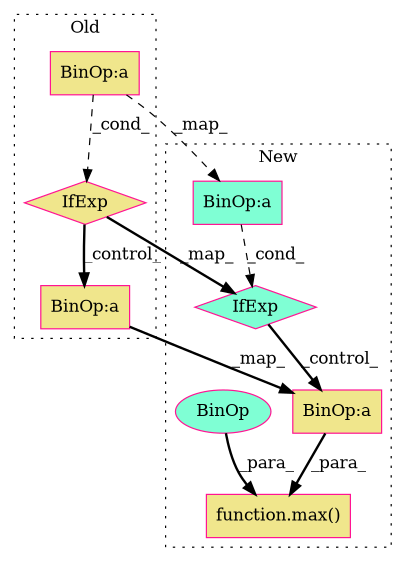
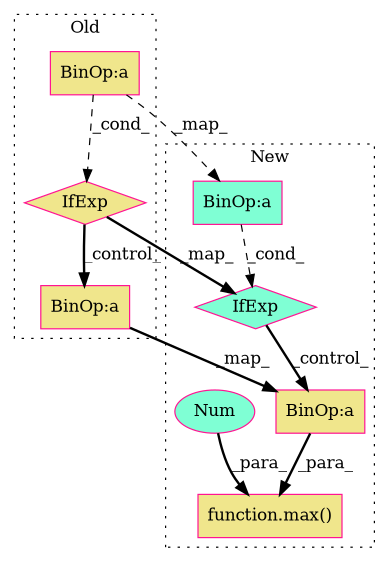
node "BinOp": label "BinOp" -> "Num"
